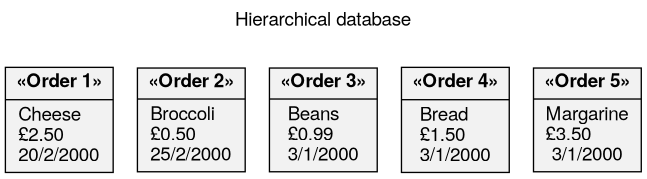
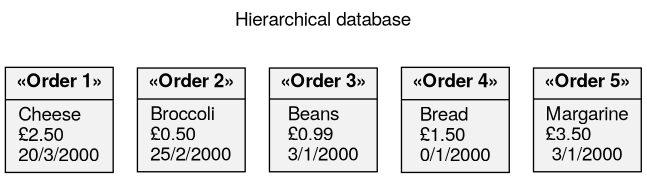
node "Cheese": text "20/2/2000" -> "20/3/2000"
node "Bread": text "3/1/2000" -> "0/1/2000"
